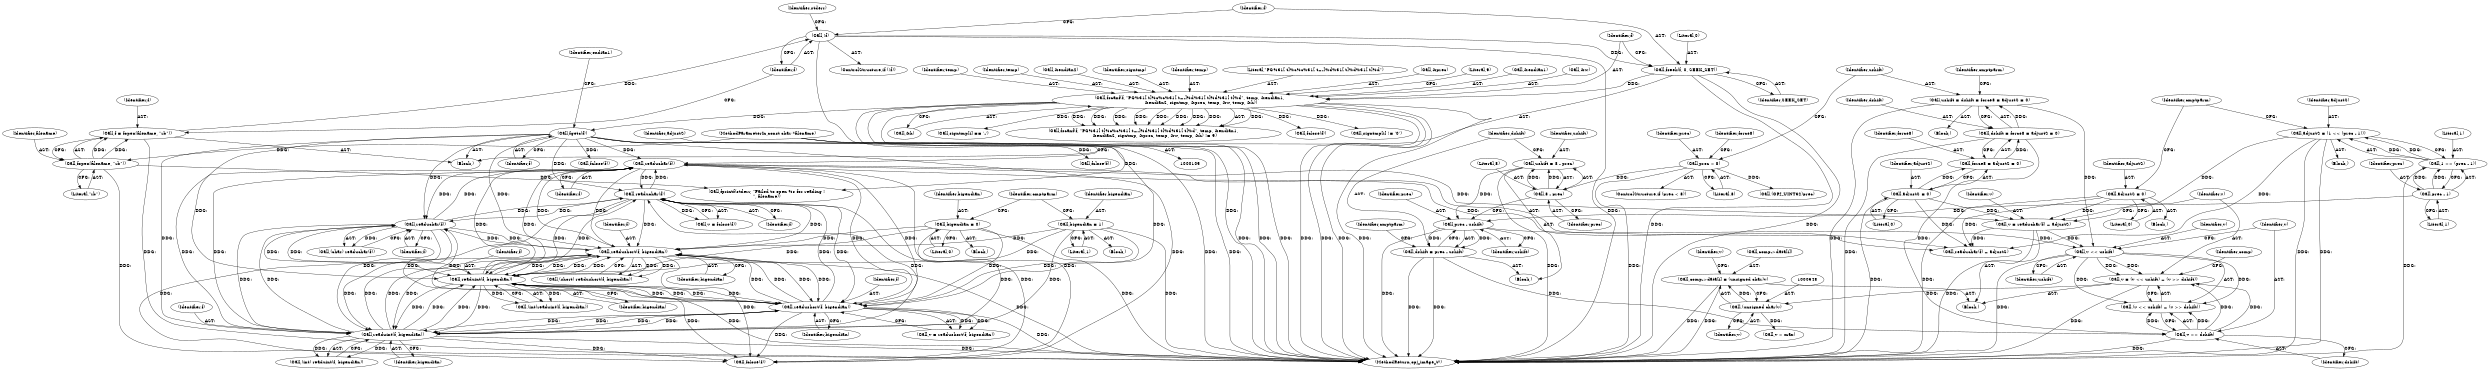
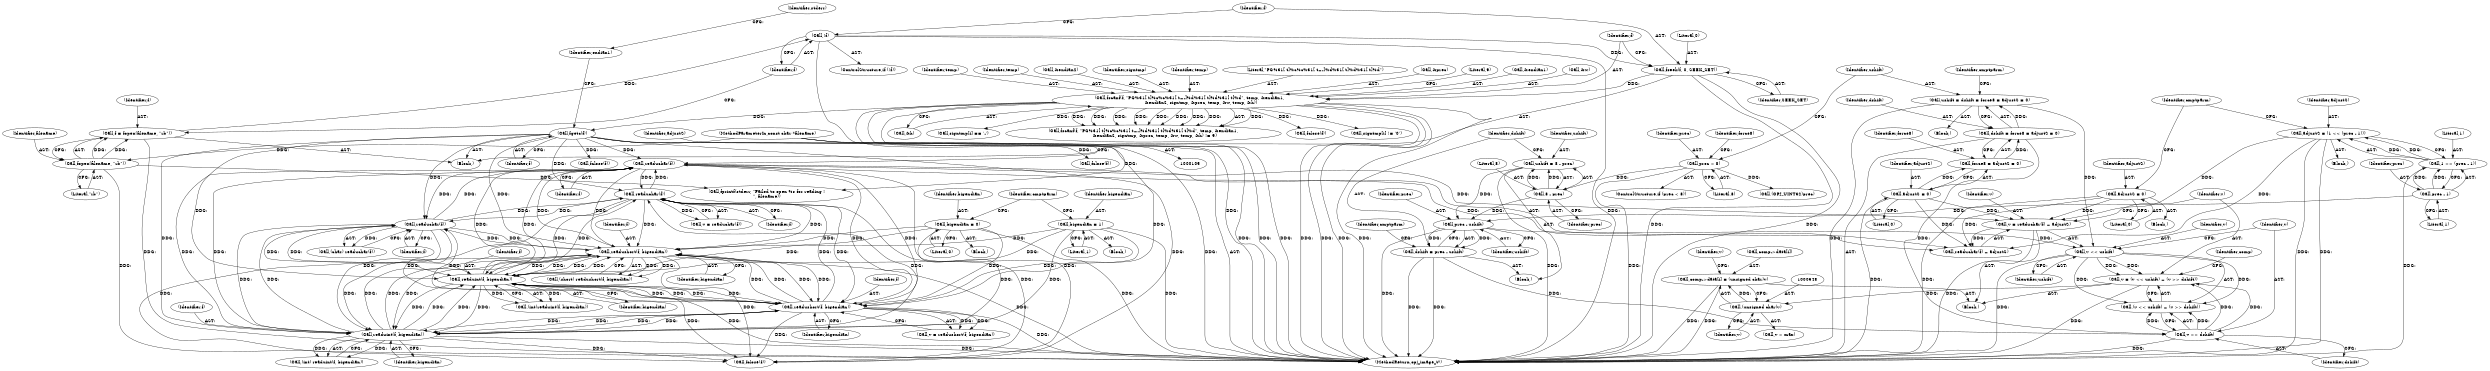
edge "(Identifier,stderr)" -> "(Call,!f)": now "(Identifier,stderr)" -> "(Identifier,endian1)"
edge "(Call,8 - prec)" -> "(Call,prec - ushift)": label "CFG: " -> "DDG: "
node "(Call,v = fclose(f))": label "(Call,v = fclose(f))" -> "(Call,v = readuchar(f))"
edge "(Call,readuchar(f) + adjustS)" -> "(Call,v = readuchar(f) + adjustS)": added, label "AST:"
edge "(Call,v = readuchar(f) + adjustS)" -> "(Call,v << ushift)": label "DDG: " -> "AST: "
edge "(MethodParameterIn,const char *filename)" -> "(MethodReturn,opj_image_t*)": label "DDG: " -> "AST: "
edge "(Call,dshift = force8 = adjustS = 0)" -> "(MethodReturn,opj_image_t*)": label "DDG: " -> "AST: "
edge "(Call,(unsigned char)v)" -> "(Call,v > max)": label "DDG: " -> "AST: "
